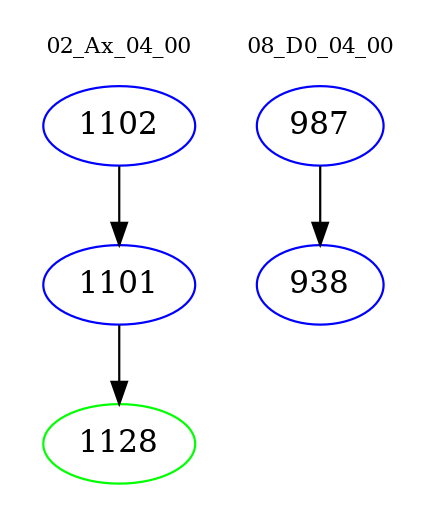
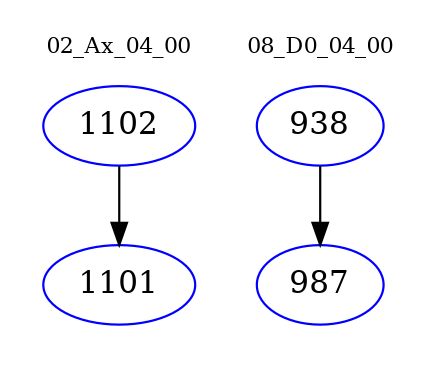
edge "987" -> "938": reversed
node "1128": removed
